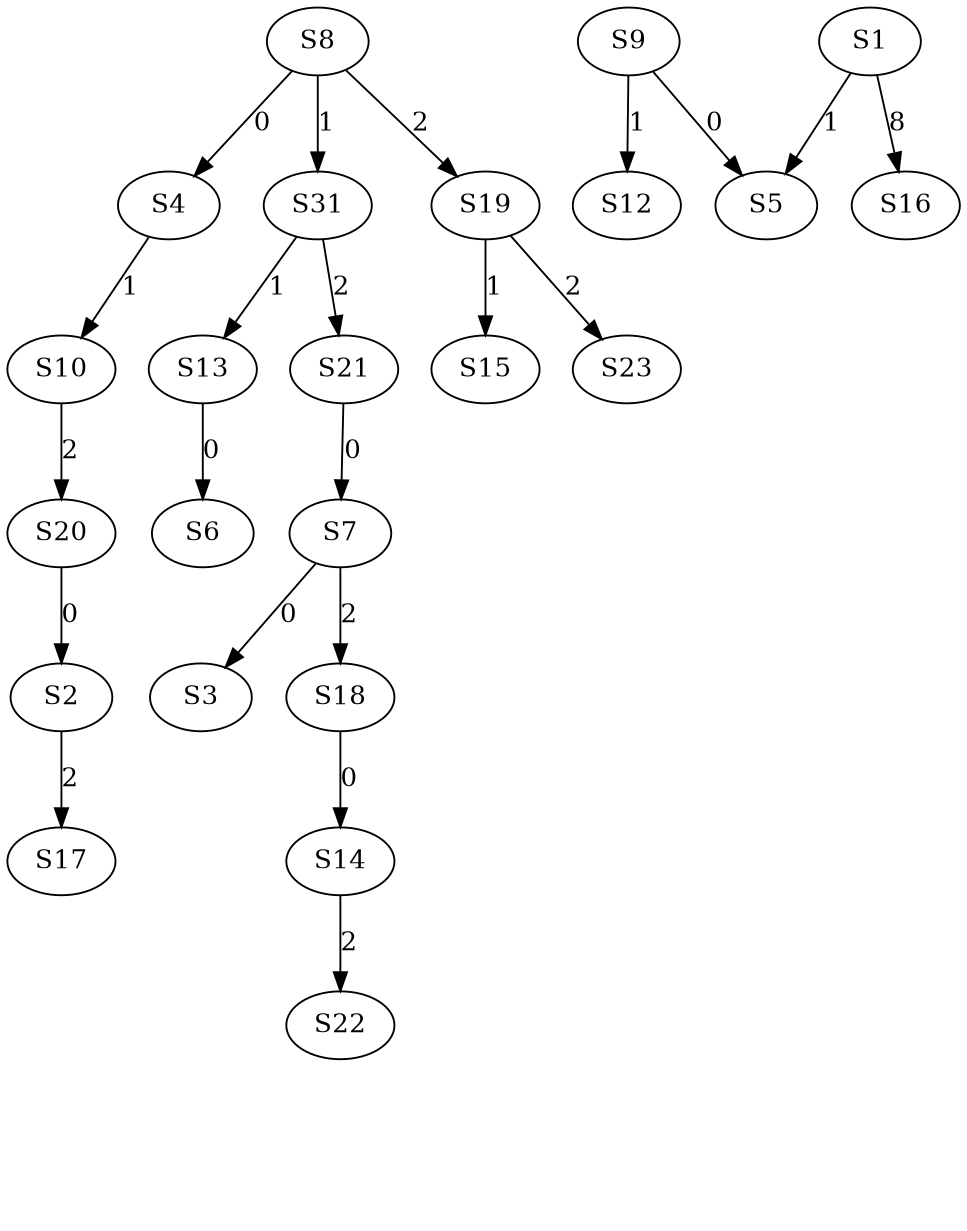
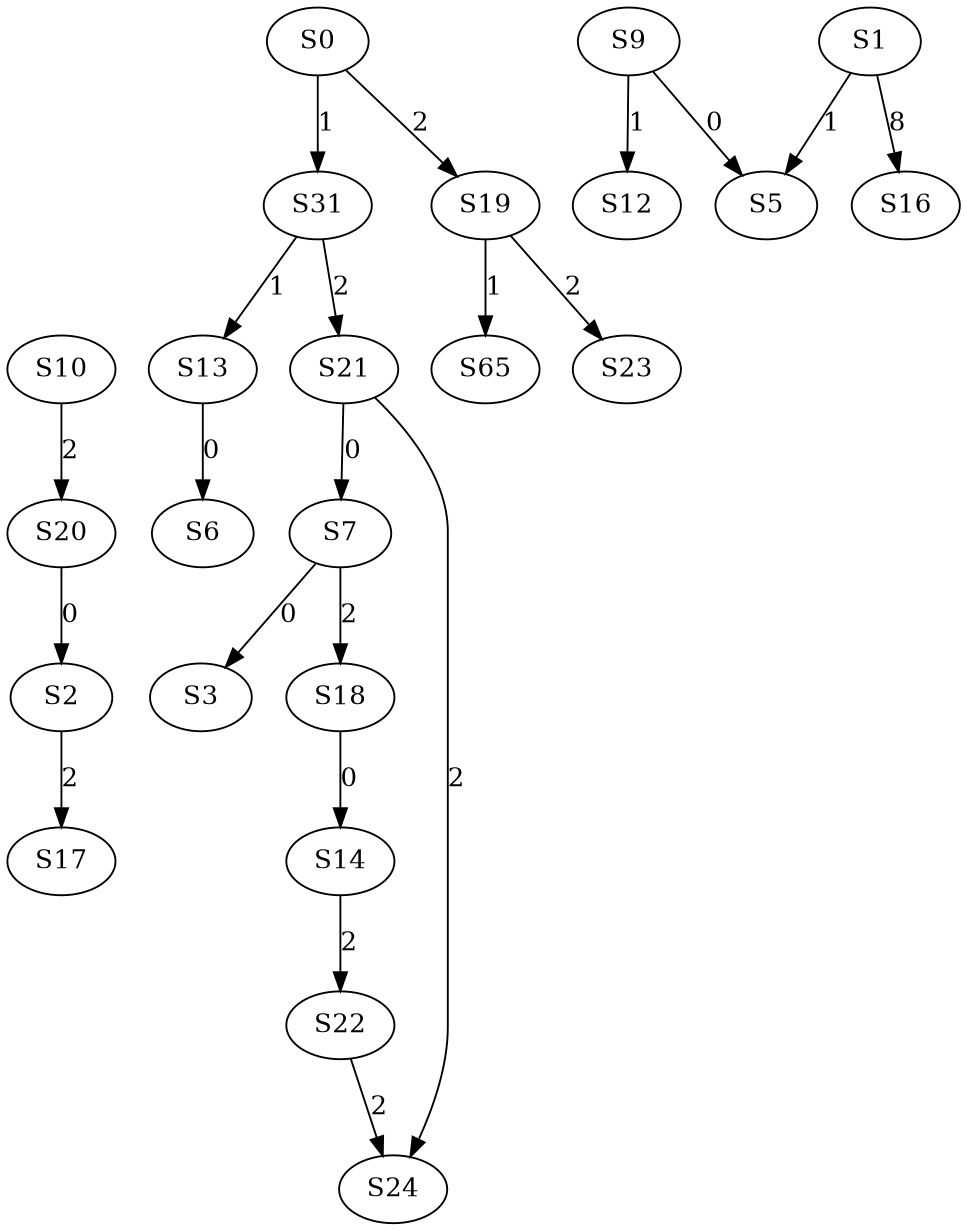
node "S8": label "S8" -> "S0"
node "S4": removed
node "S15": label "S15" -> "S65"
node "S24": added
